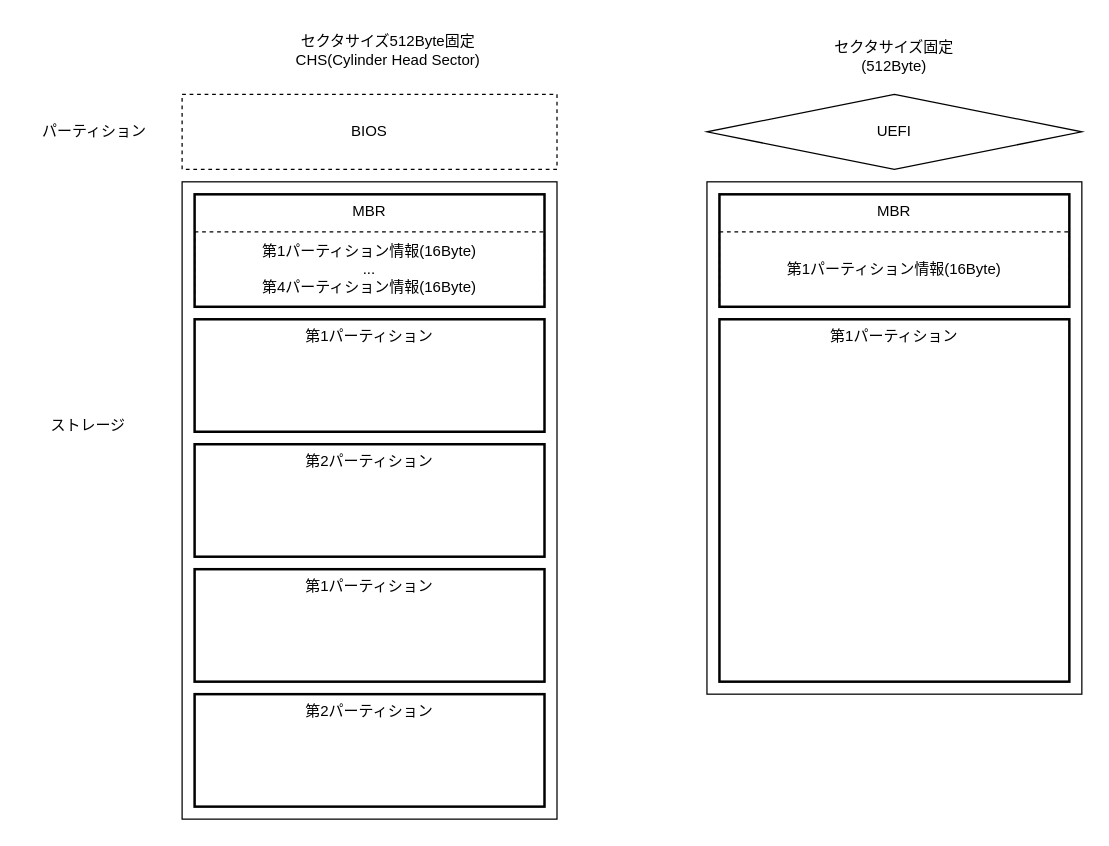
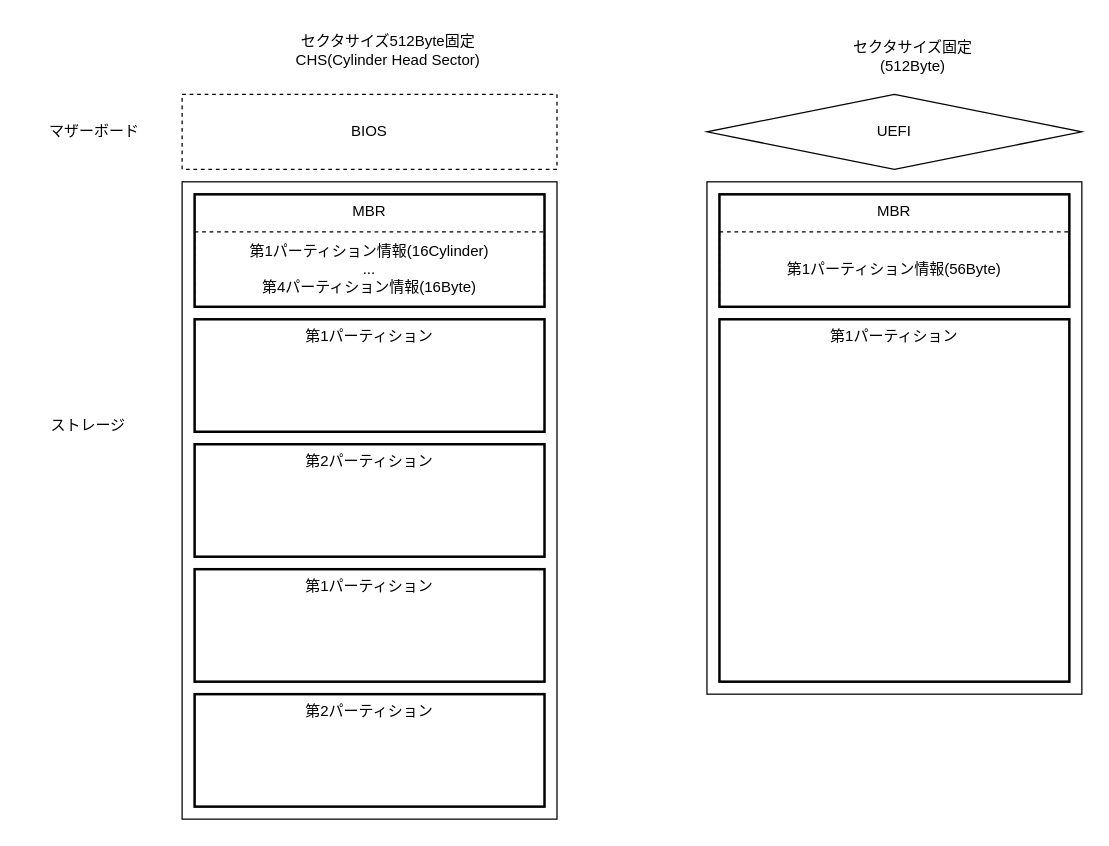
node "セクタサイズ固定 (512Byte)": moved (894, 57) -> (913, 57)
node "パーティション": label "パーティション" -> "マザーボード"
node "第1パーティション情報(16Byte) ... 第4パーティション情報(16Byte)": label "第1パーティション情報(16Byte) ... 第4パーティション情報(16Byte)" -> "第1パーティション情報(16Cylinder) ... 第4パーティション情報(16Byte)"
node "第1パーティション情報(16Byte)": label "第1パーティション情報(16Byte)" -> "第1パーティション情報(56Byte)"
